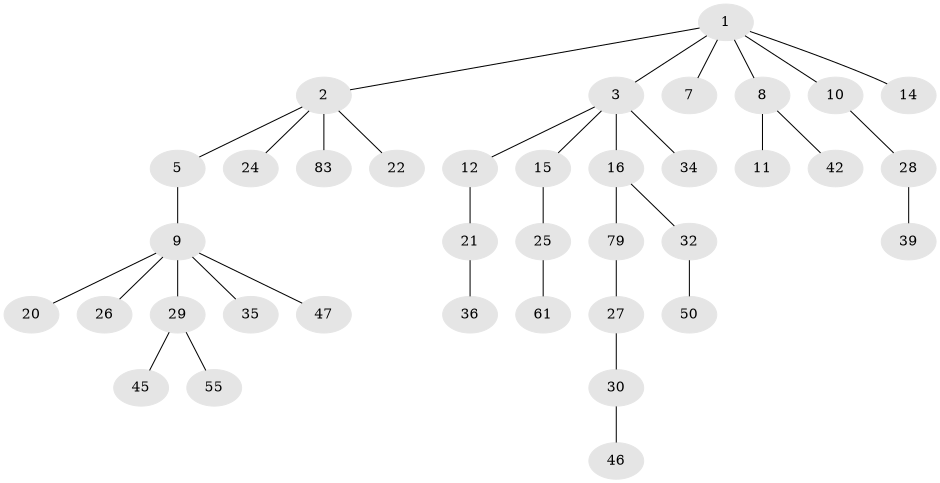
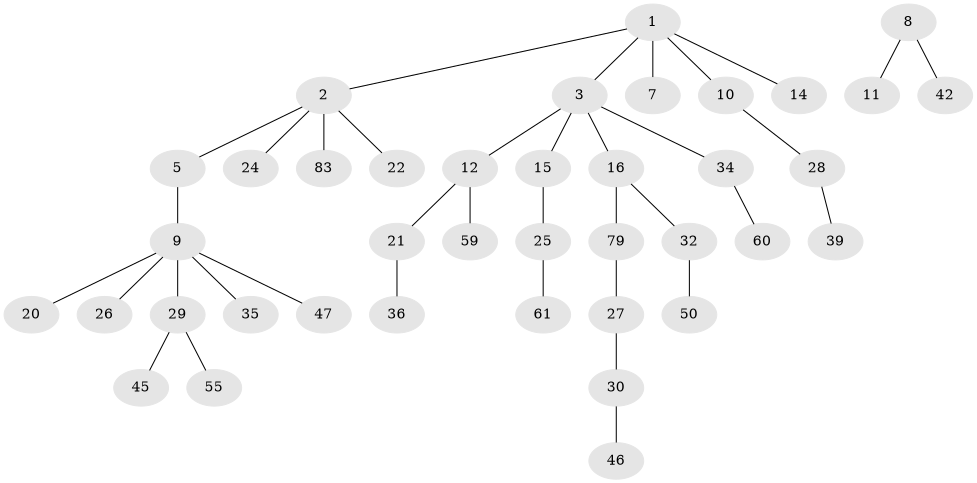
edge "1" -- "8": removed
node "59": added
node "60": added
